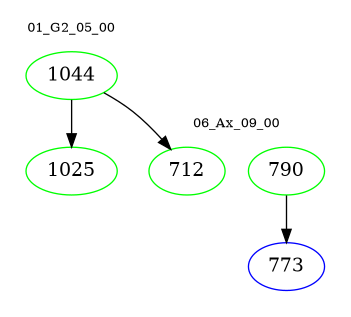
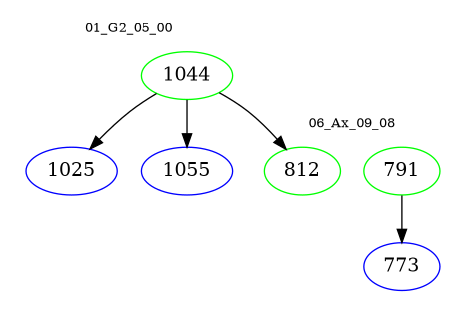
cluster "06_Ax_09_00": label "06_Ax_09_00" -> "06_Ax_09_08"
node "1025": color green -> blue
node "1055": added
node "712": label "712" -> "812"
node "790": label "790" -> "791"
